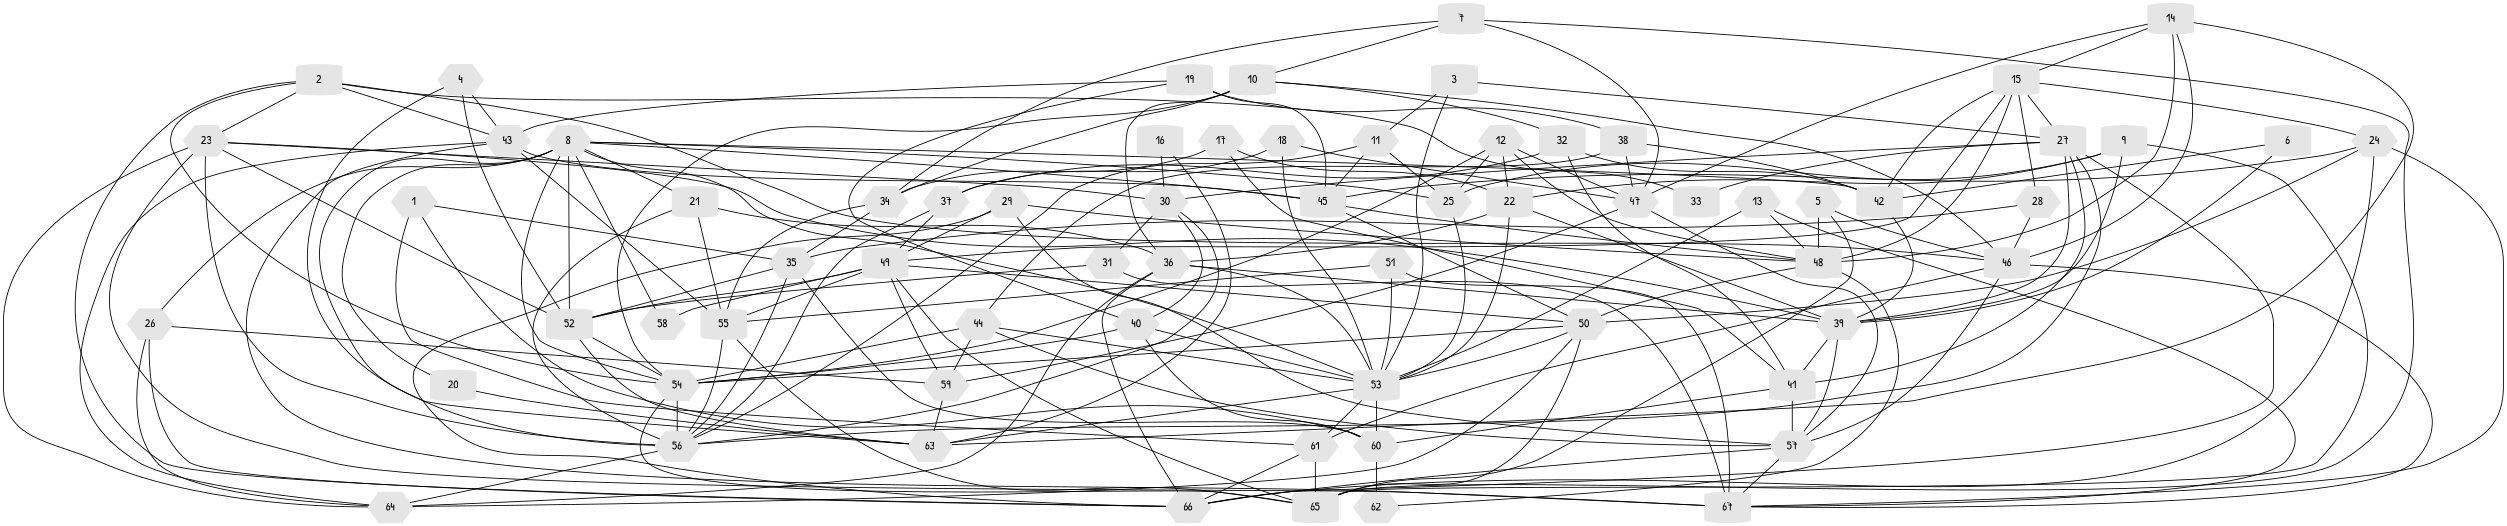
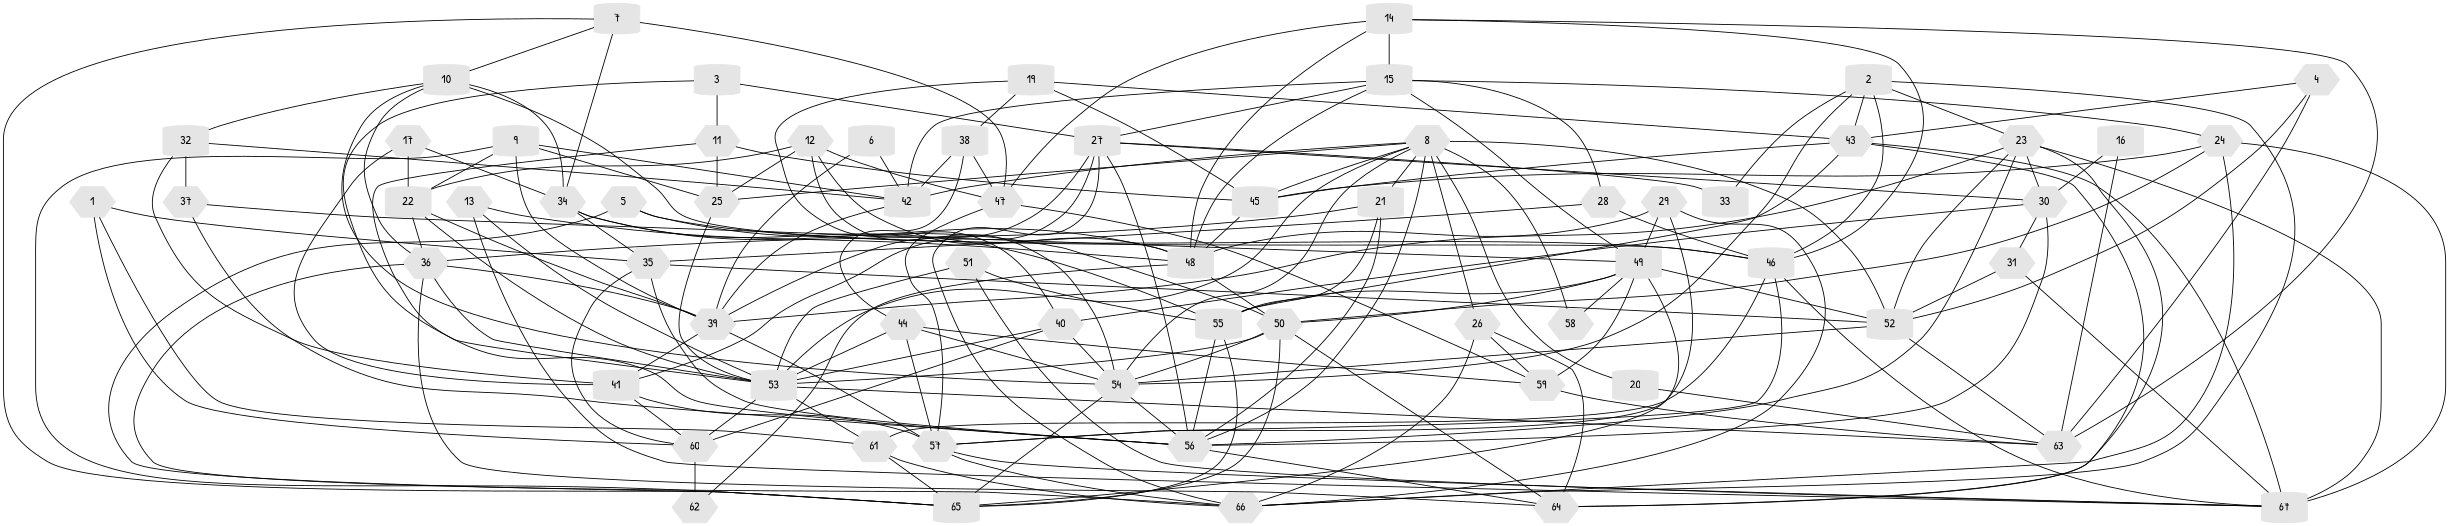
node "18": removed
edge "9" -- "42": added
edge "45" -- "50": now "34" -- "50"
